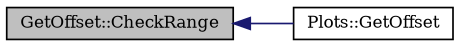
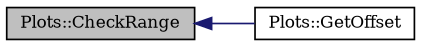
node "GetOffset::CheckRange": label "GetOffset::CheckRange" -> "Plots::CheckRange"
